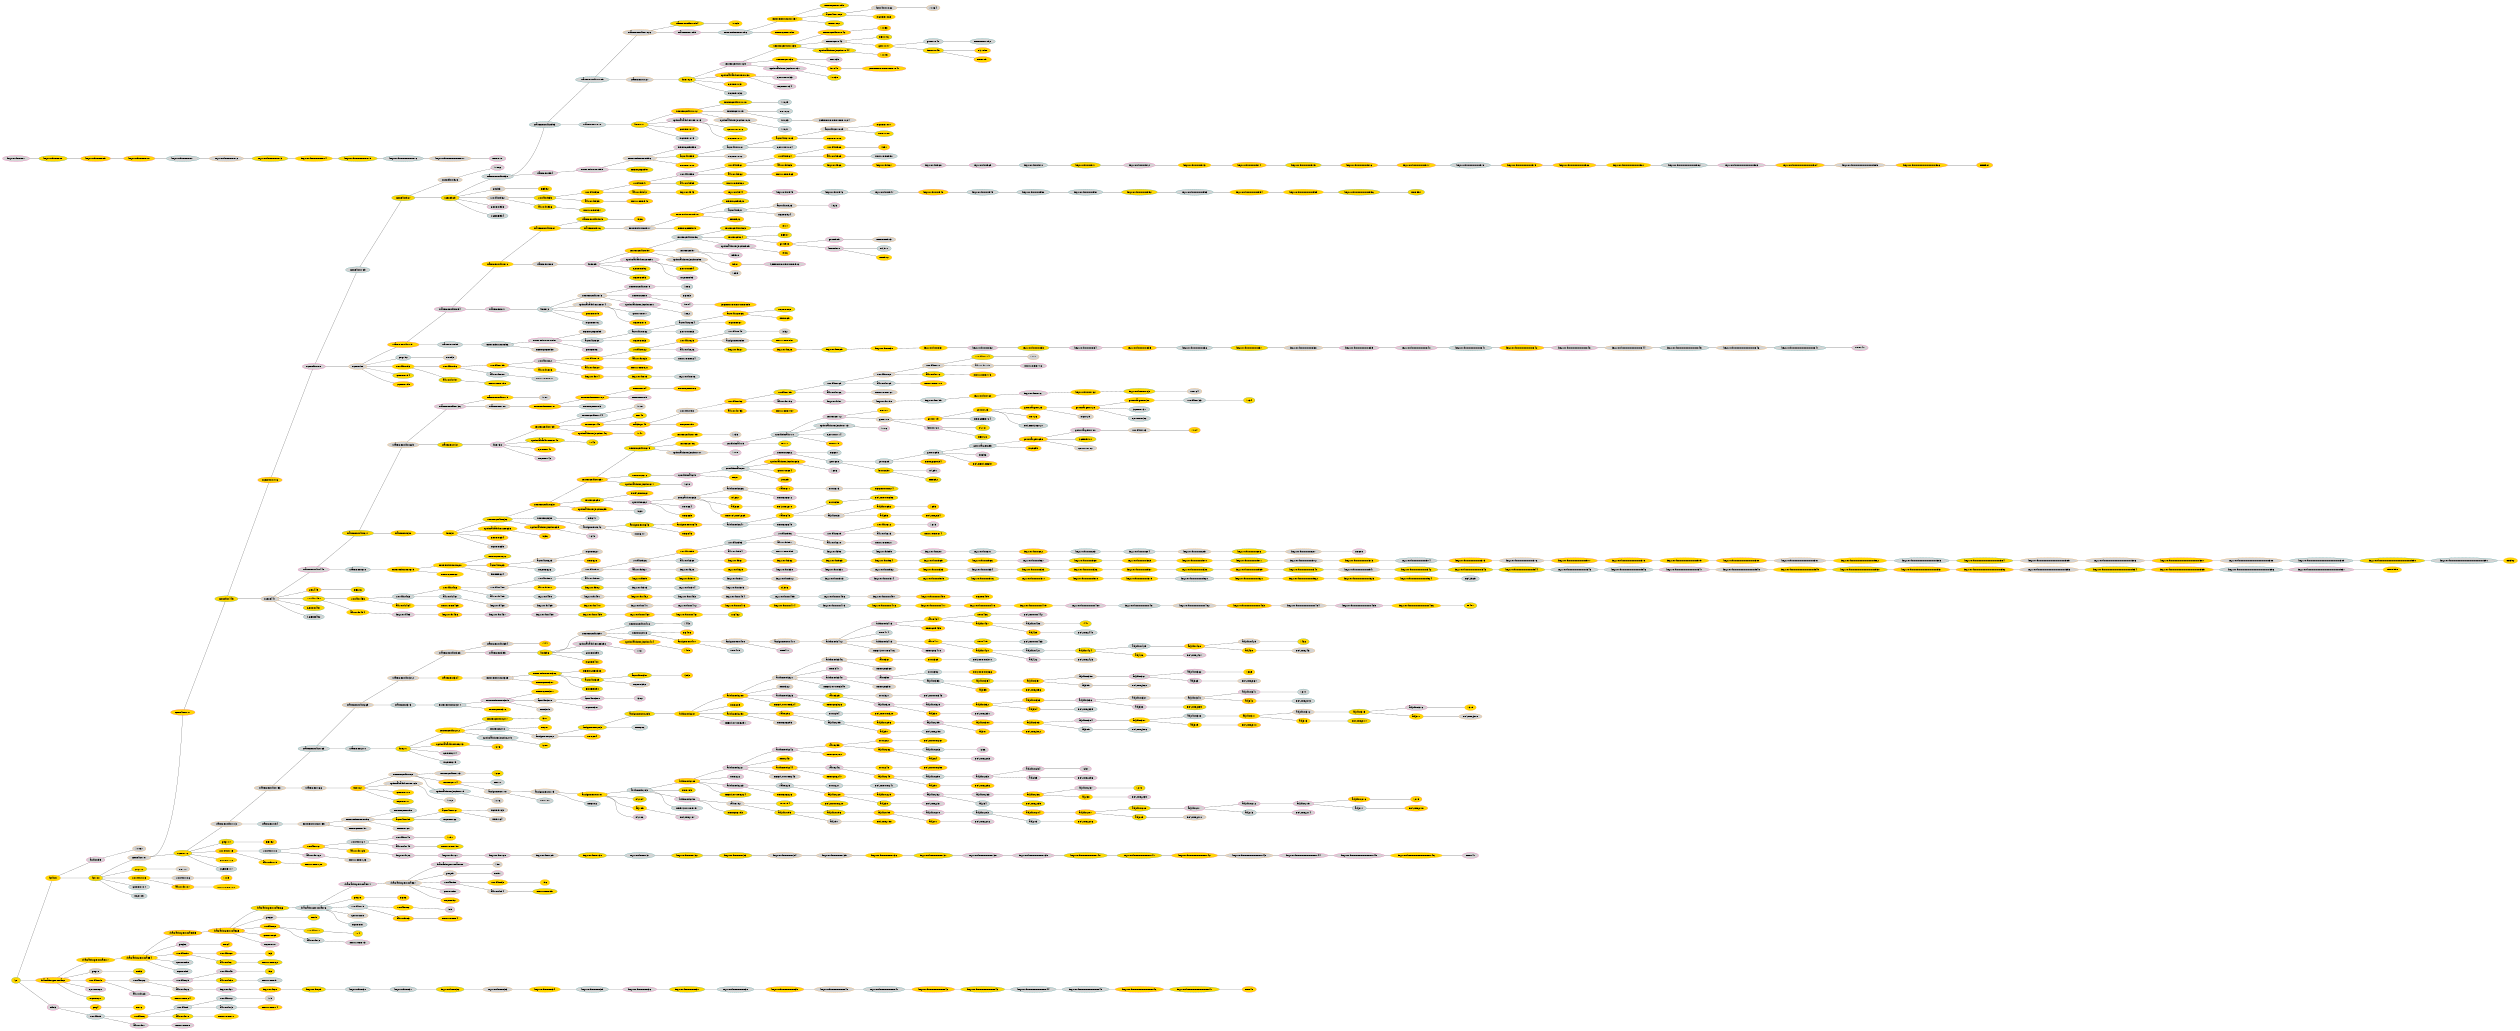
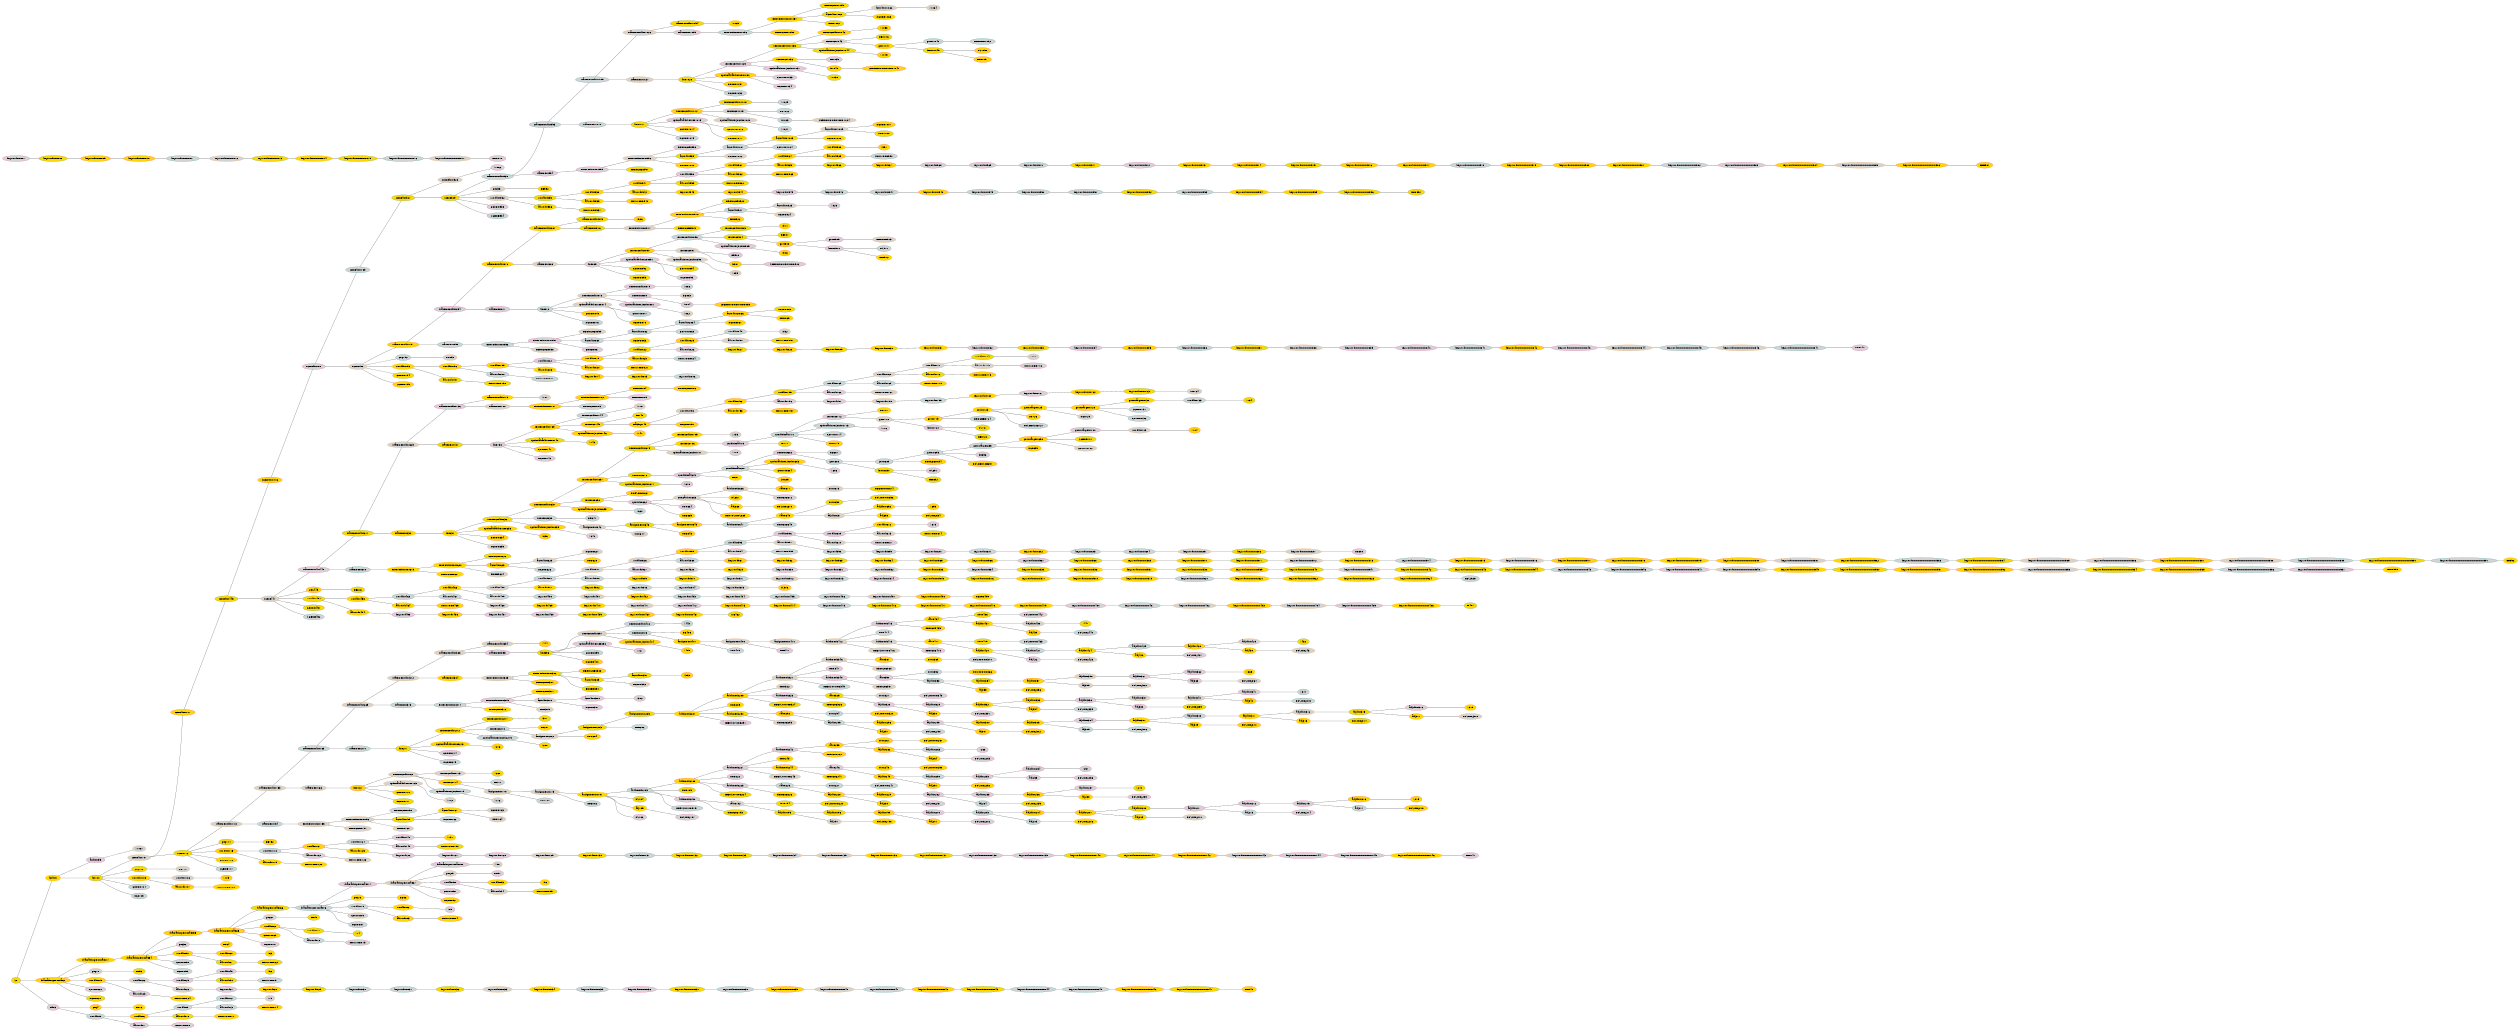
node "assignment850": label "assignment850" -> "allwords850"
node "keyword_469": fillcolor lightgrey -> gold
